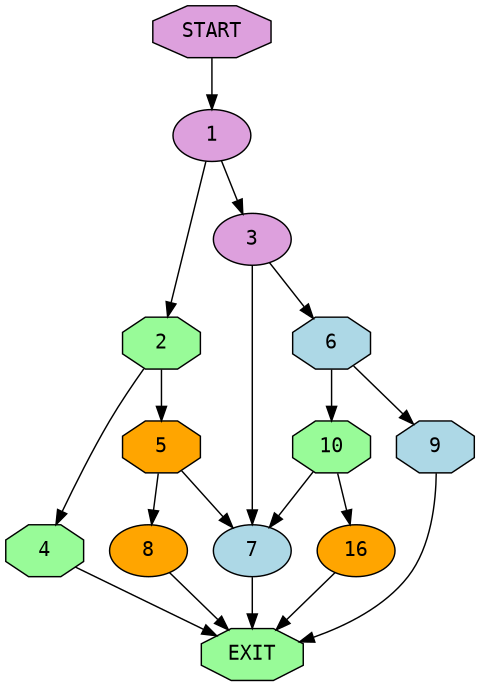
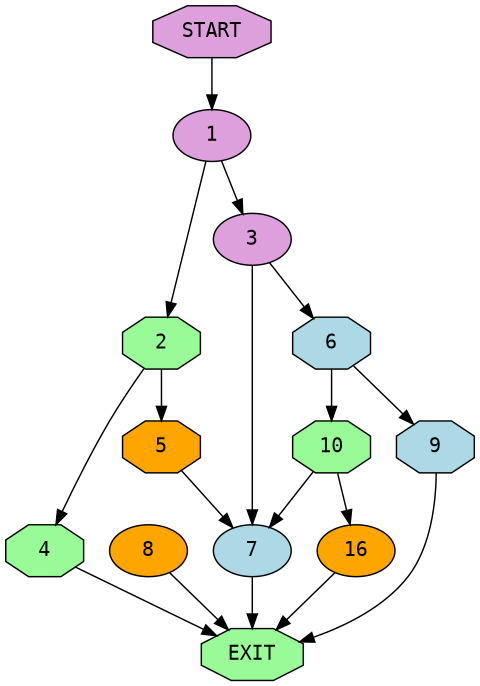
edge "5" -> "8": removed
